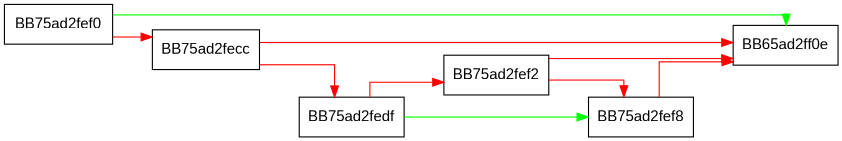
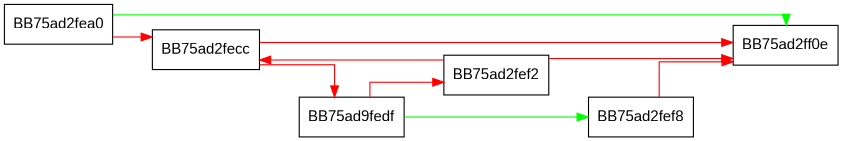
node "BB75ad2fef0": label "BB75ad2fef0" -> "BB75ad2fea0"
node "BB65ad2ff0e": label "BB65ad2ff0e" -> "BB75ad2ff0e"
edge "BB75ad2fef2" -> "BB75ad2fef8": now "BB75ad2fef2" -> "BB75ad2fecc"
node "BB75ad2fedf": label "BB75ad2fedf" -> "BB75ad9fedf"
